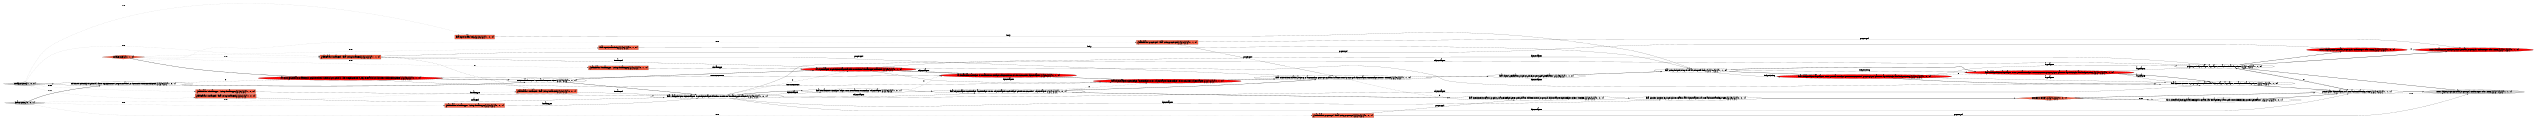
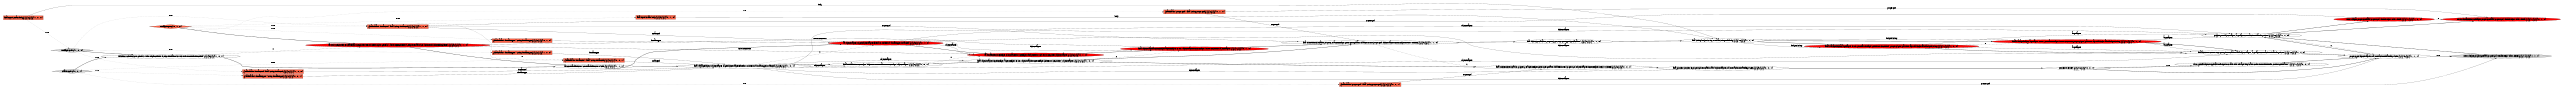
edge "modifyProperty['1', '0', '0']" -> "final InputStream body@@@2@@@['1', '0', '0']": reversed
node "consent.isVetoed()@@@10@@@['0', '0', '1']": fillcolor tomato -> white
